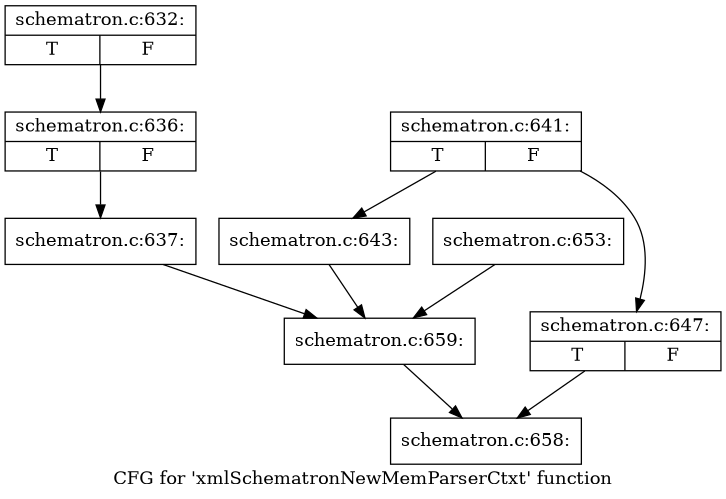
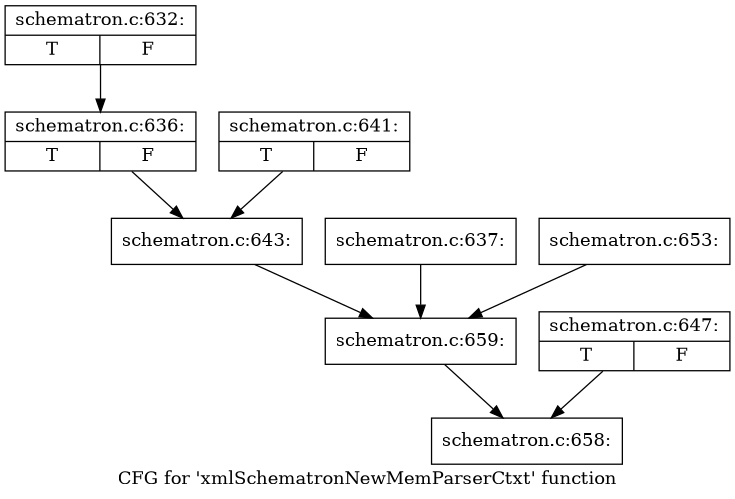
edge "schematron.c:636:" -> "schematron.c:637:": now "schematron.c:636:" -> "schematron.c:643:"
edge "schematron.c:641:" -> "schematron.c:647:": removed
